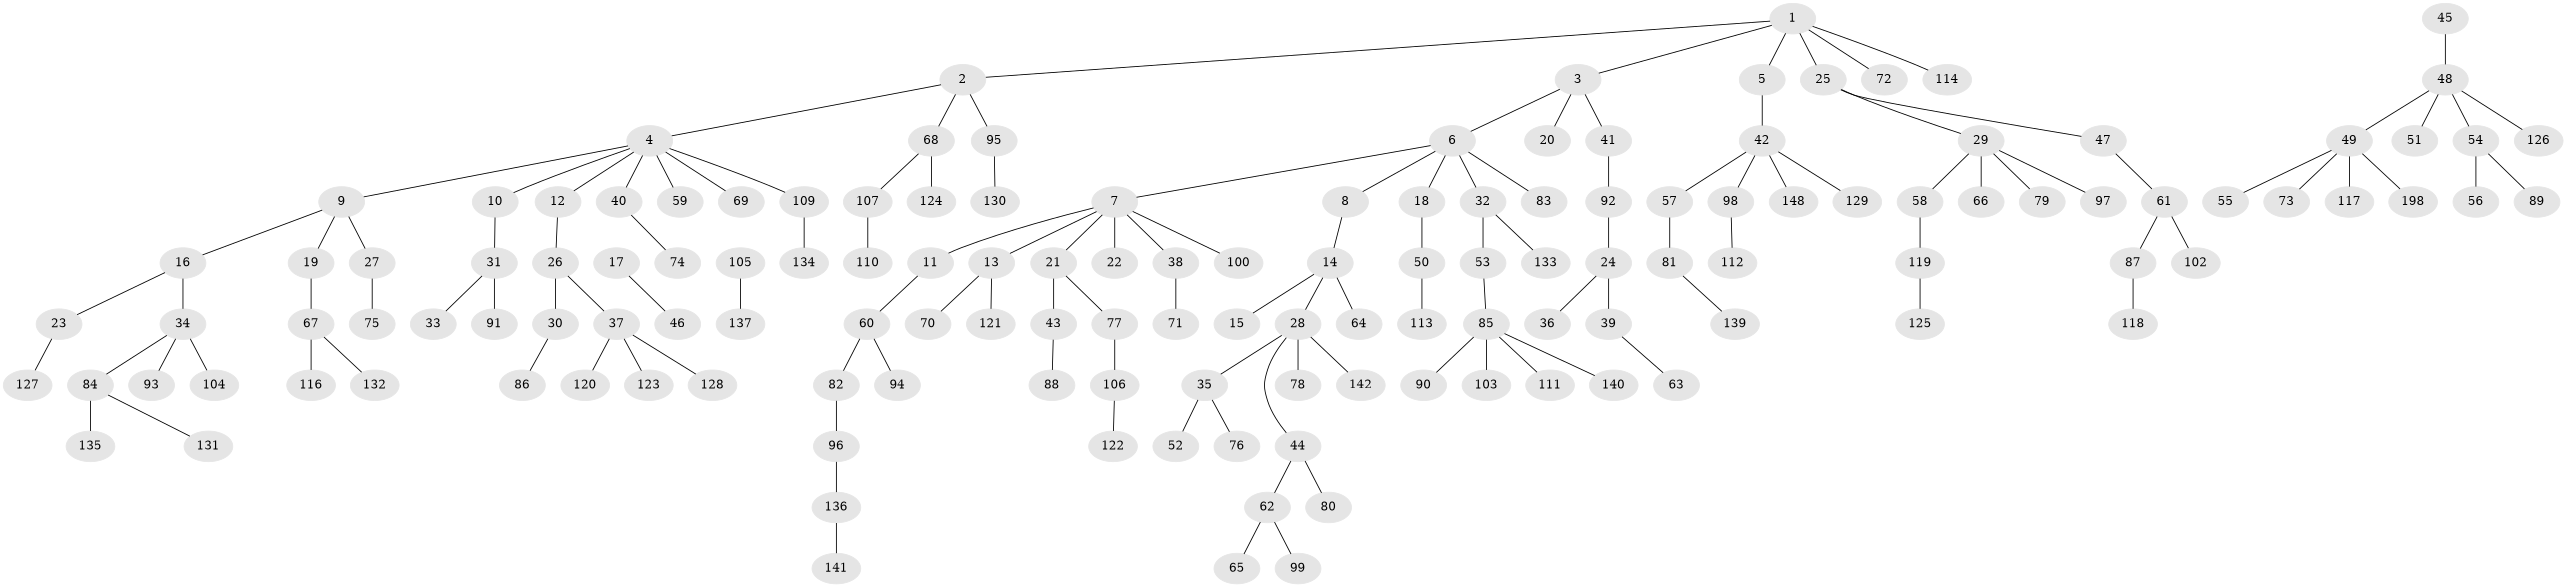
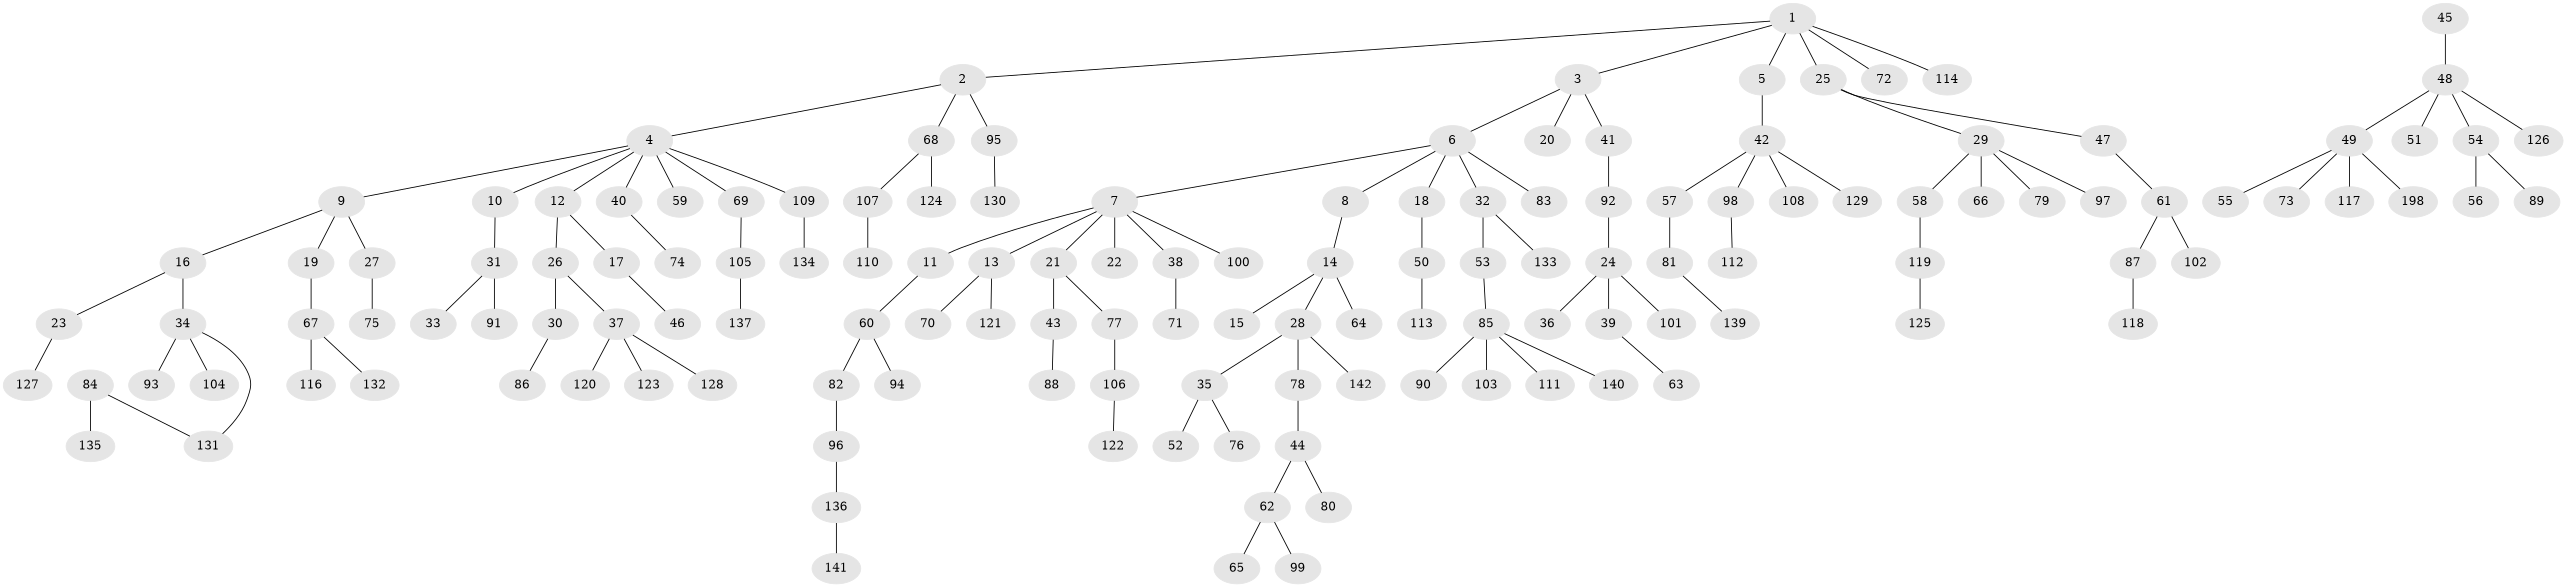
node "148": label "148" -> "108"
edge "12" -- "17": added
edge "69" -- "105": added
node "101": added
edge "34" -- "84": now "34" -- "131"
edge "28" -- "44": now "78" -- "44"
